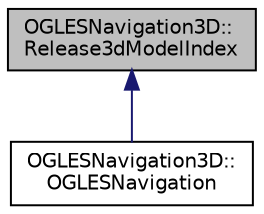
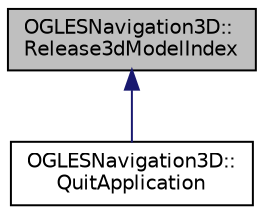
node "OGLESNavigation3D:: OGLESNavigation": label "OGLESNavigation3D:: OGLESNavigation" -> "OGLESNavigation3D:: QuitApplication"
